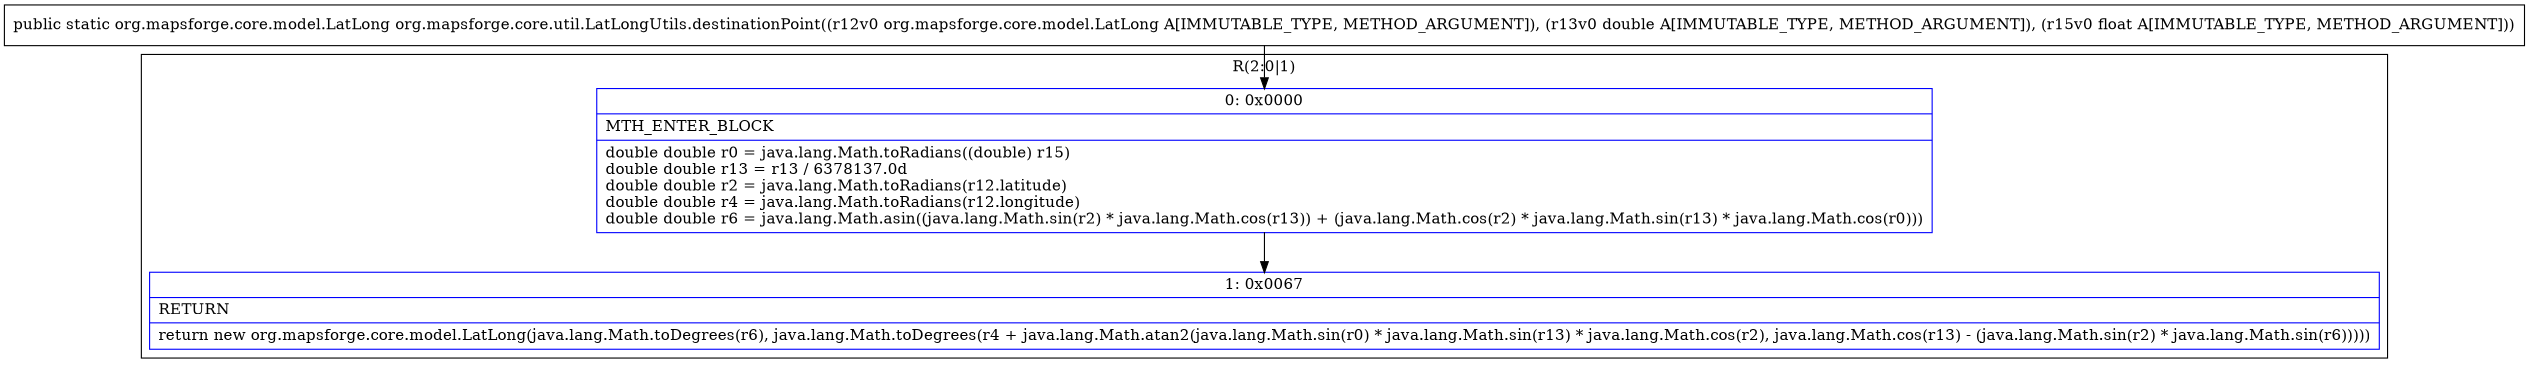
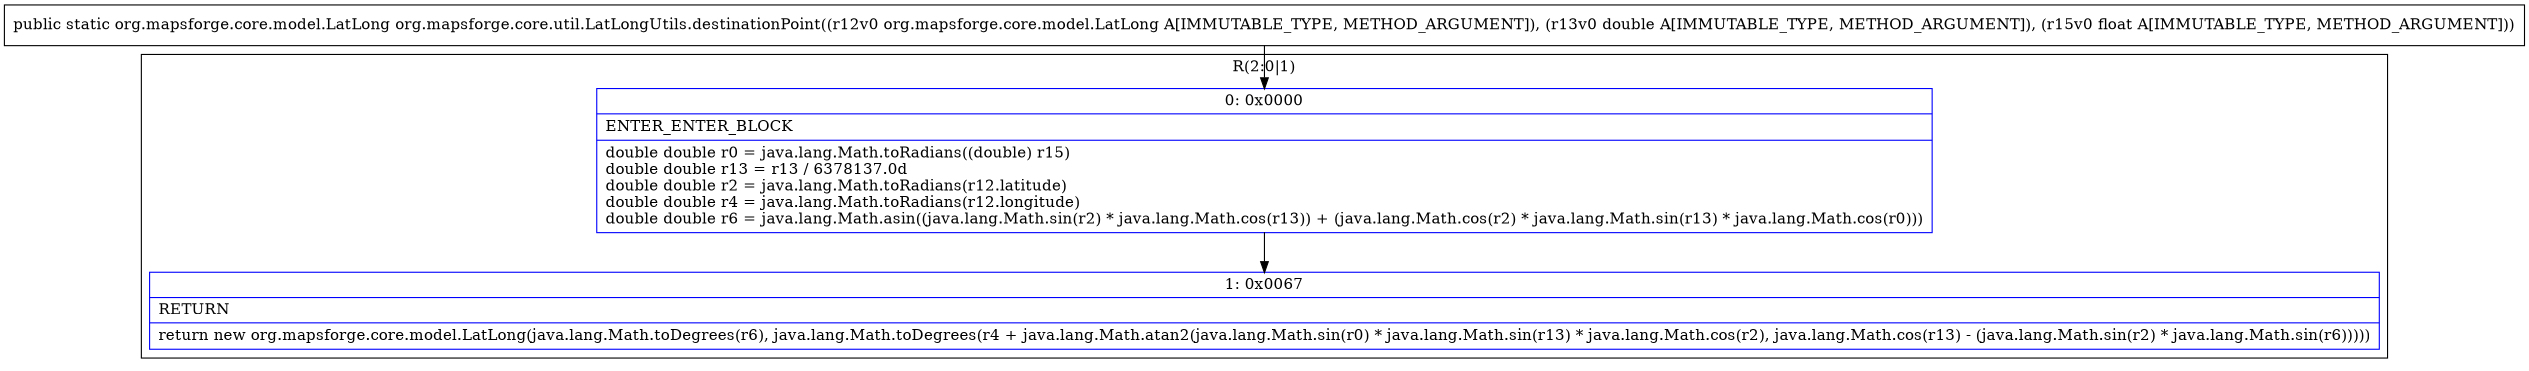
node "0: 0x0000": text "MTH_ENTER_BLOCK" -> "ENTER_ENTER_BLOCK"
